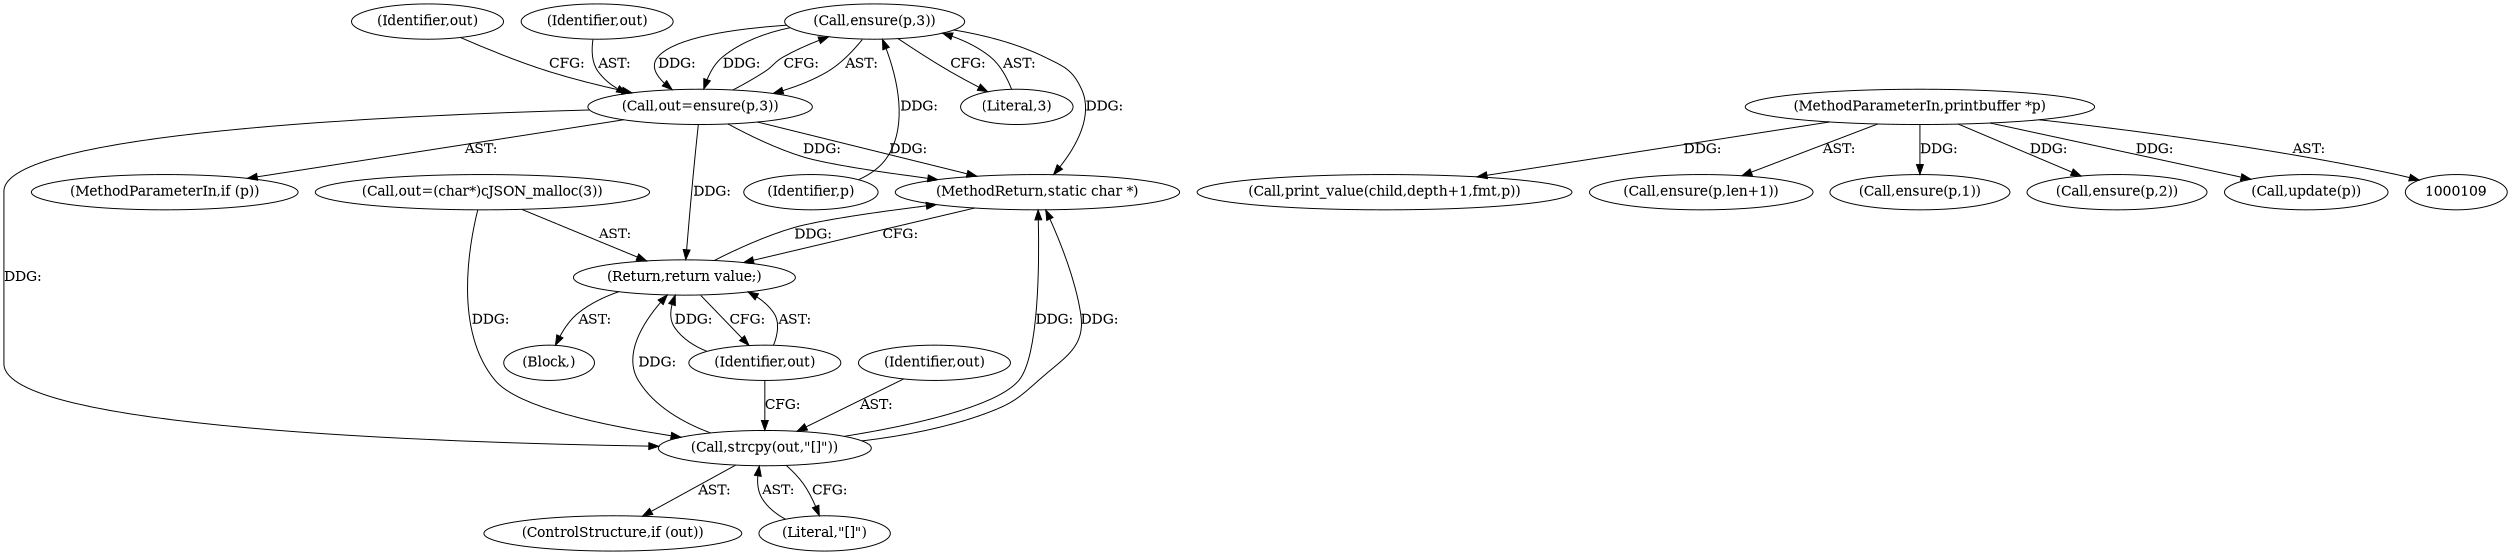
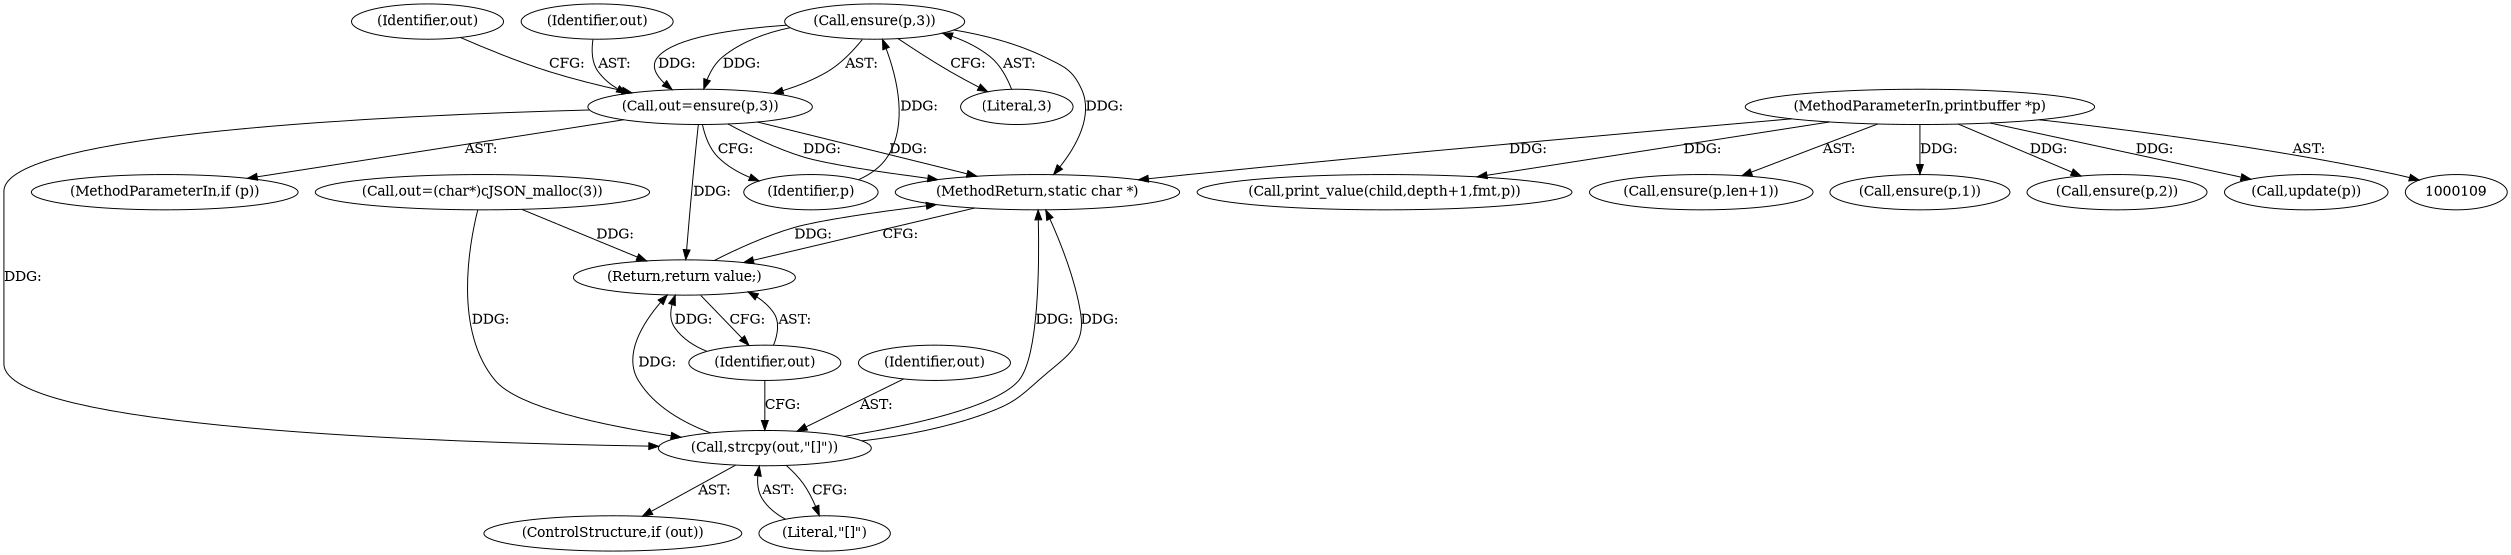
edge "(Call,out=ensure(p,3))" -> "(Call,ensure(p,3))": now "(Call,out=ensure(p,3))" -> "(Identifier,p)"
edge "(MethodParameterIn,printbuffer *p)" -> "(MethodReturn,static char *)": added, label "DDG:"
edge "(Call,out=(char*)cJSON_malloc(3))" -> "(Return,return value;)": label "AST: " -> "DDG: "
node "(Block,)": removed
